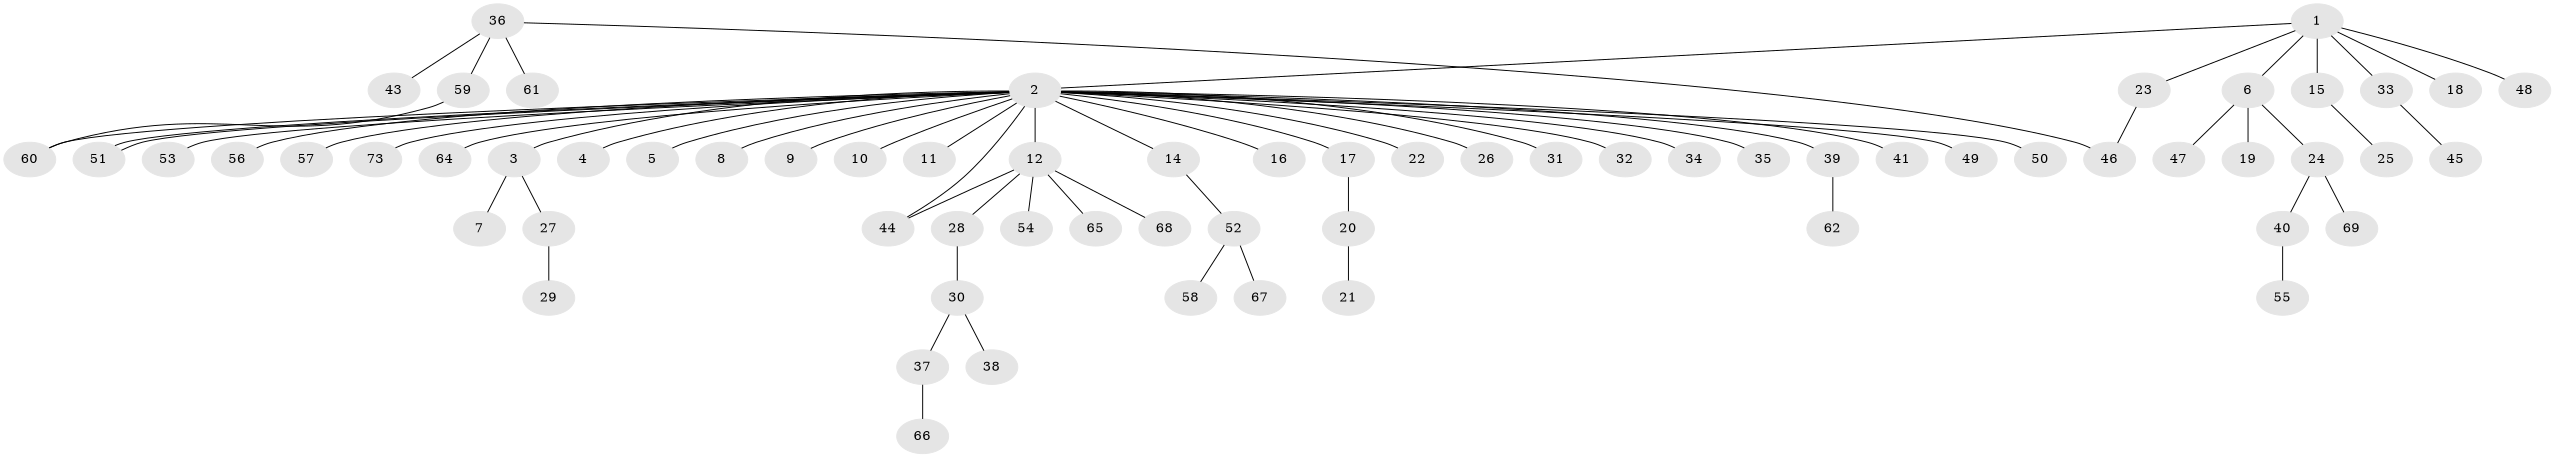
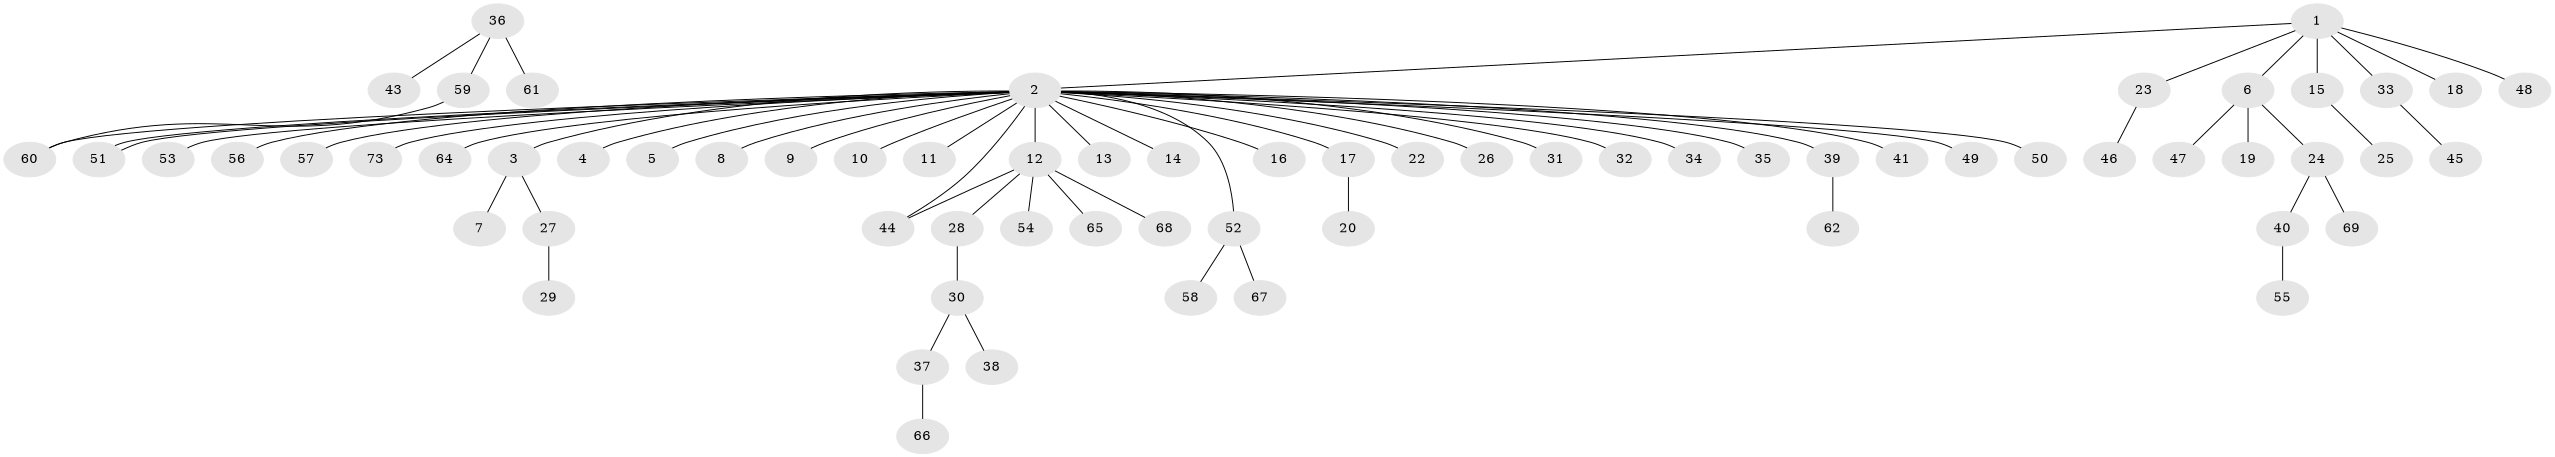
edge "36" -- "46": removed
node "13": added
edge "14" -- "52": now "2" -- "52"
node "21": removed
